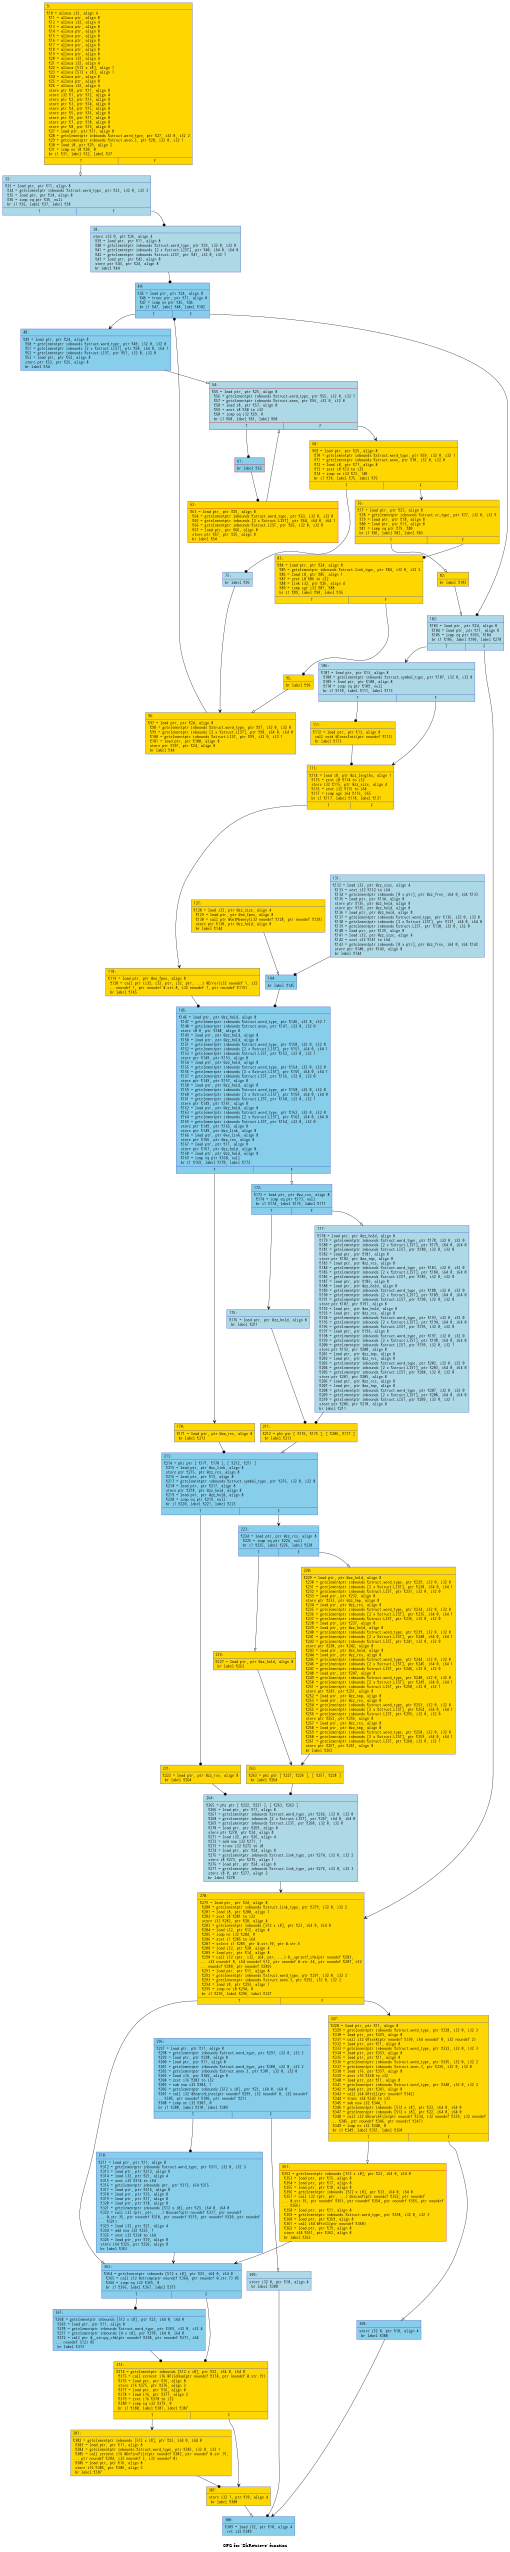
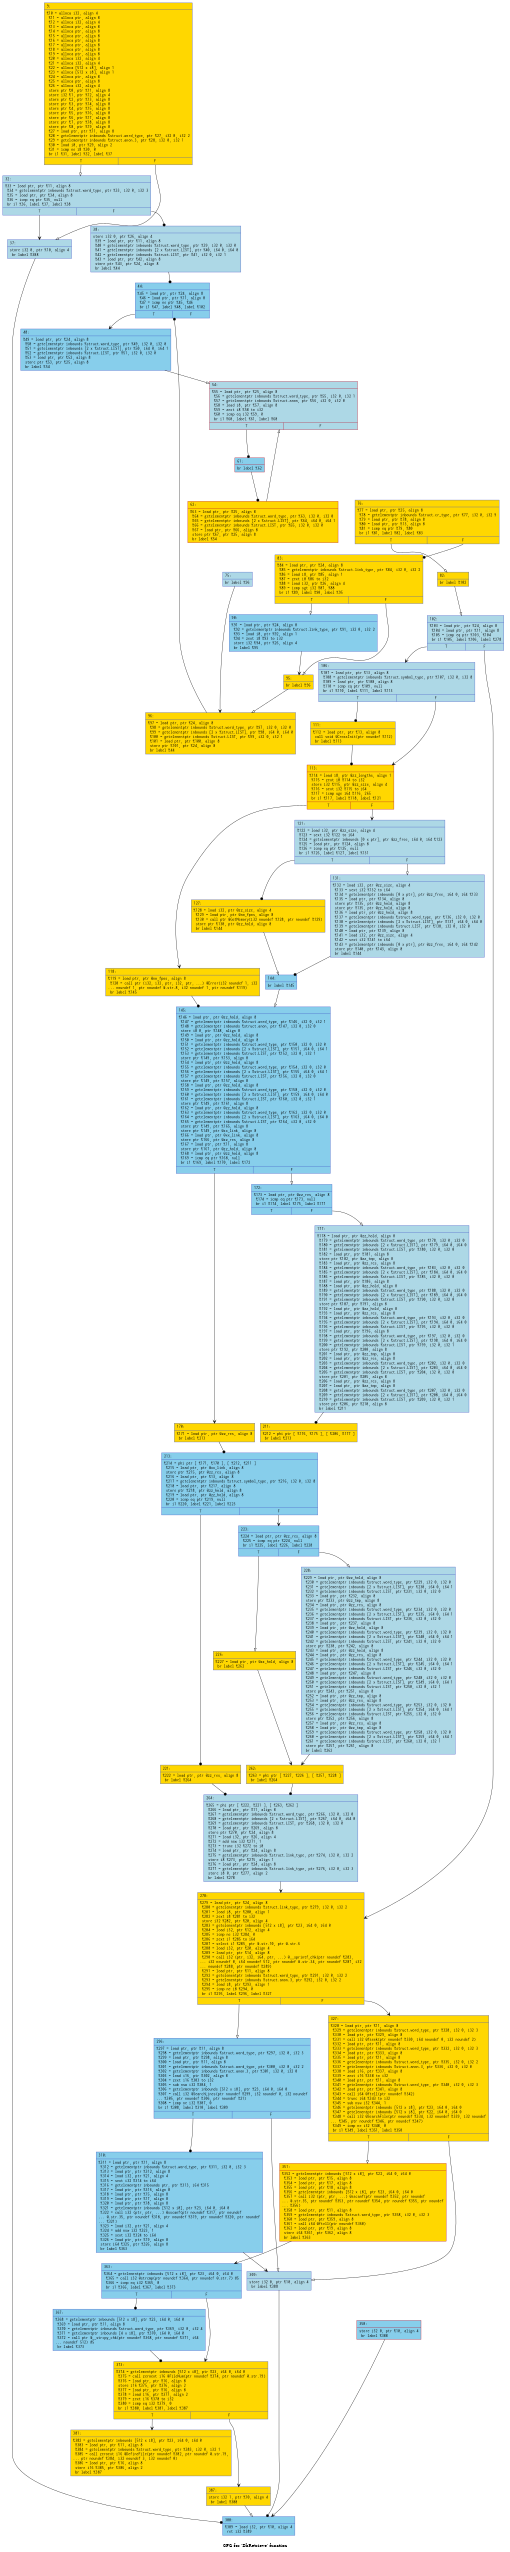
node "37:": added
node "44:": text "%46 = trunc ptr, ptr %11, align 8" -> "%46 = load ptr, ptr %11, align 8"
edge "44:" -> "102:": removed
node "68:": removed
node "83:": text "%88 = link i32, ptr %26, align 4" -> "%88 = load i32, ptr %26, align 4"
node "90:": added
edge "83:" -> "95:": arrowhead dot -> onormal
node "113:": color #3d50c3ff -> #b70d28ff
node "121:": added
edge "144:" -> "145:": arrowhead dot -> onormal
node "175:": removed
edge "211:" -> "213:": removed
node "228:": fillcolor gold -> lightblue
edge "278:" -> "363:": now "278:" -> "296:"
edge "327:" -> "350:": now "327:" -> "309:"
edge "310:" -> "363:": now "310:" -> "309:"
edge "363:" -> "373:": arrowhead dot -> vee
node "350:": color #3d50c3ff -> #b70d28ff
edge "381:" -> "387:": removed
